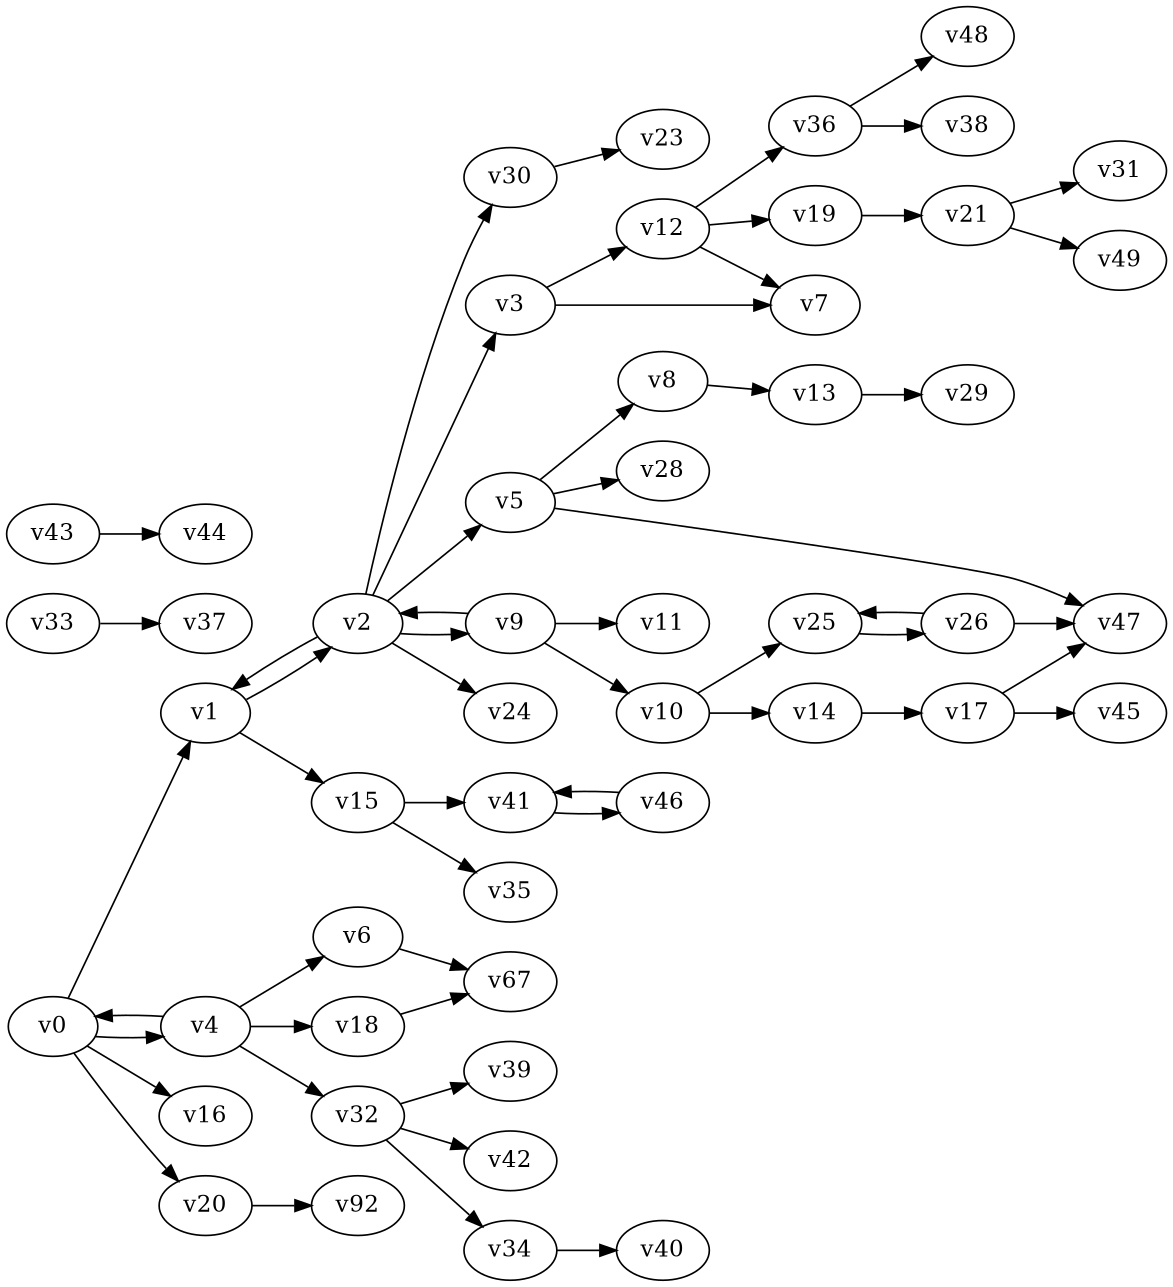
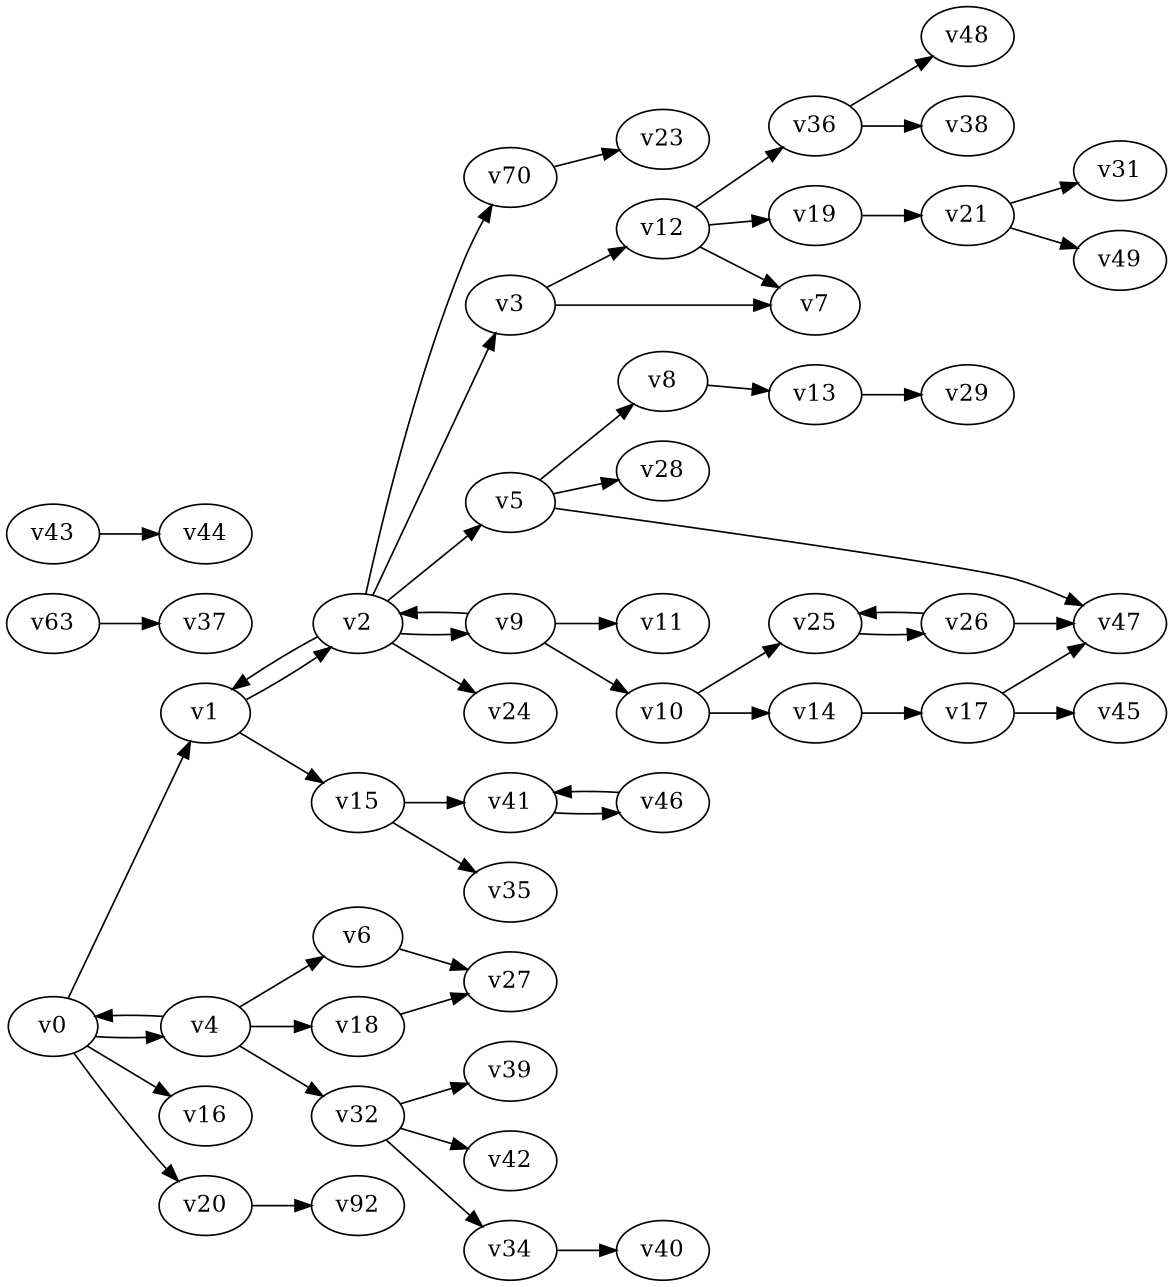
node "v30": label "v30" -> "v70"
node "v33": label "v33" -> "v63"
node "v67": label "v67" -> "v27"
